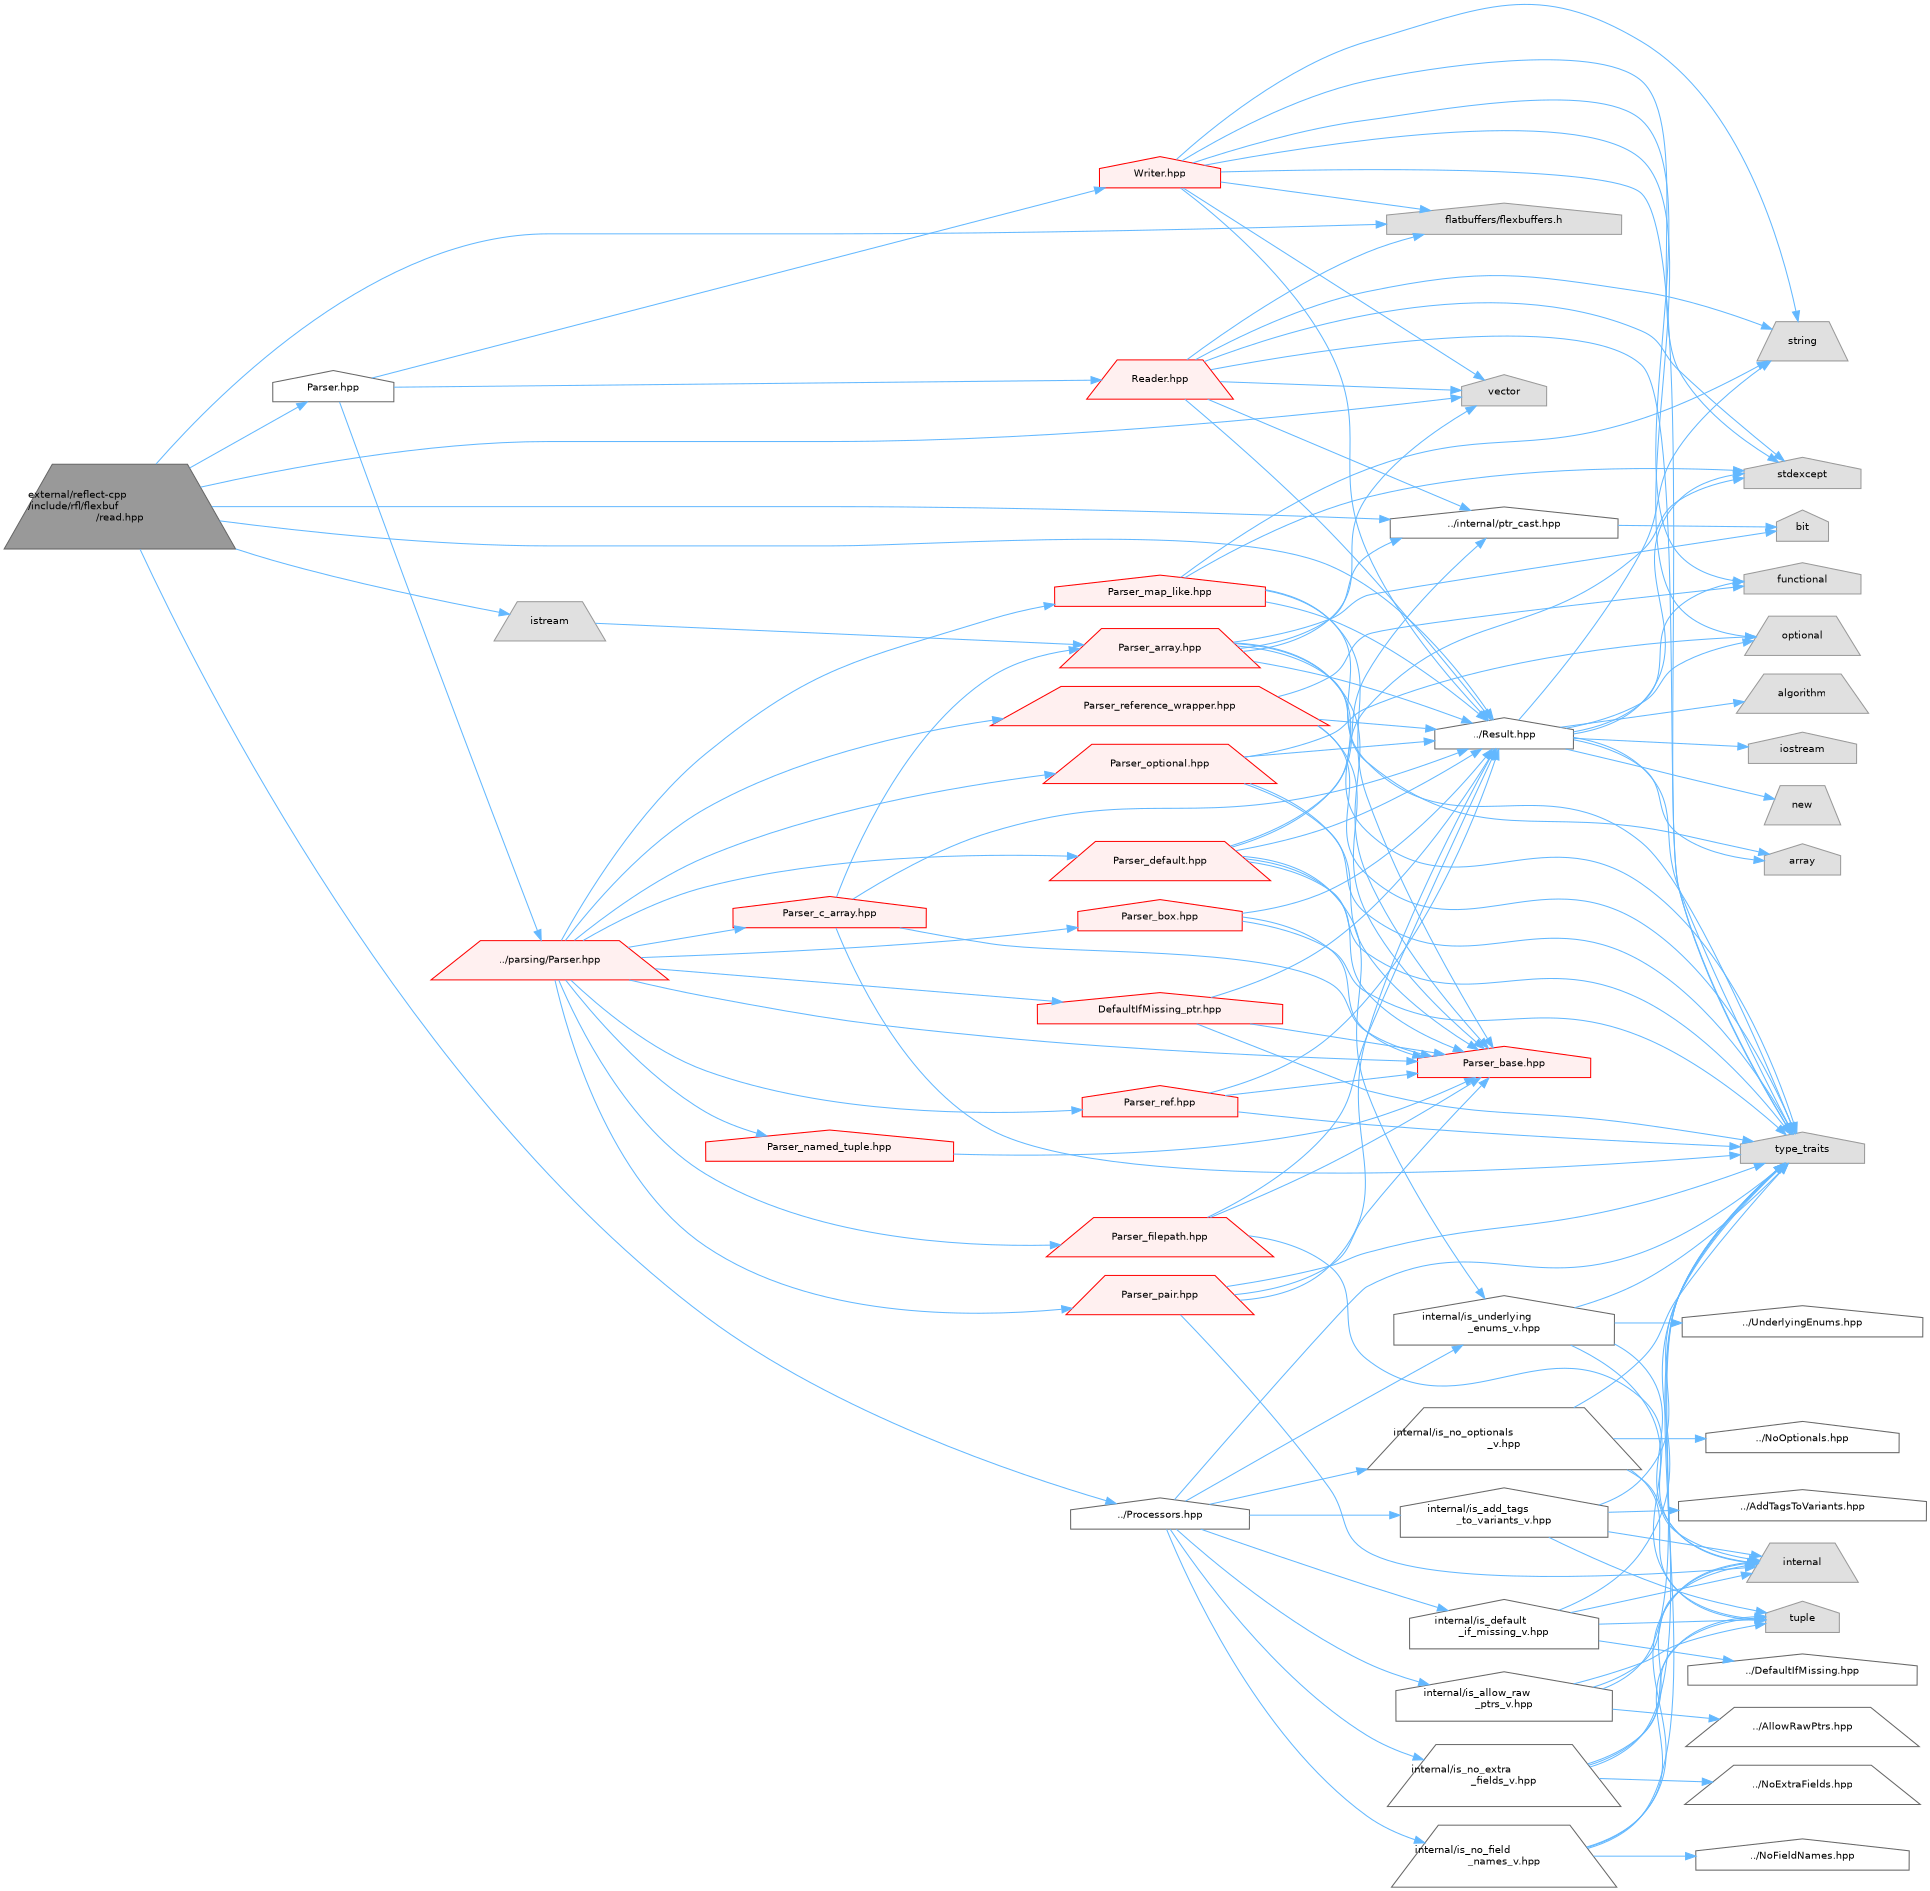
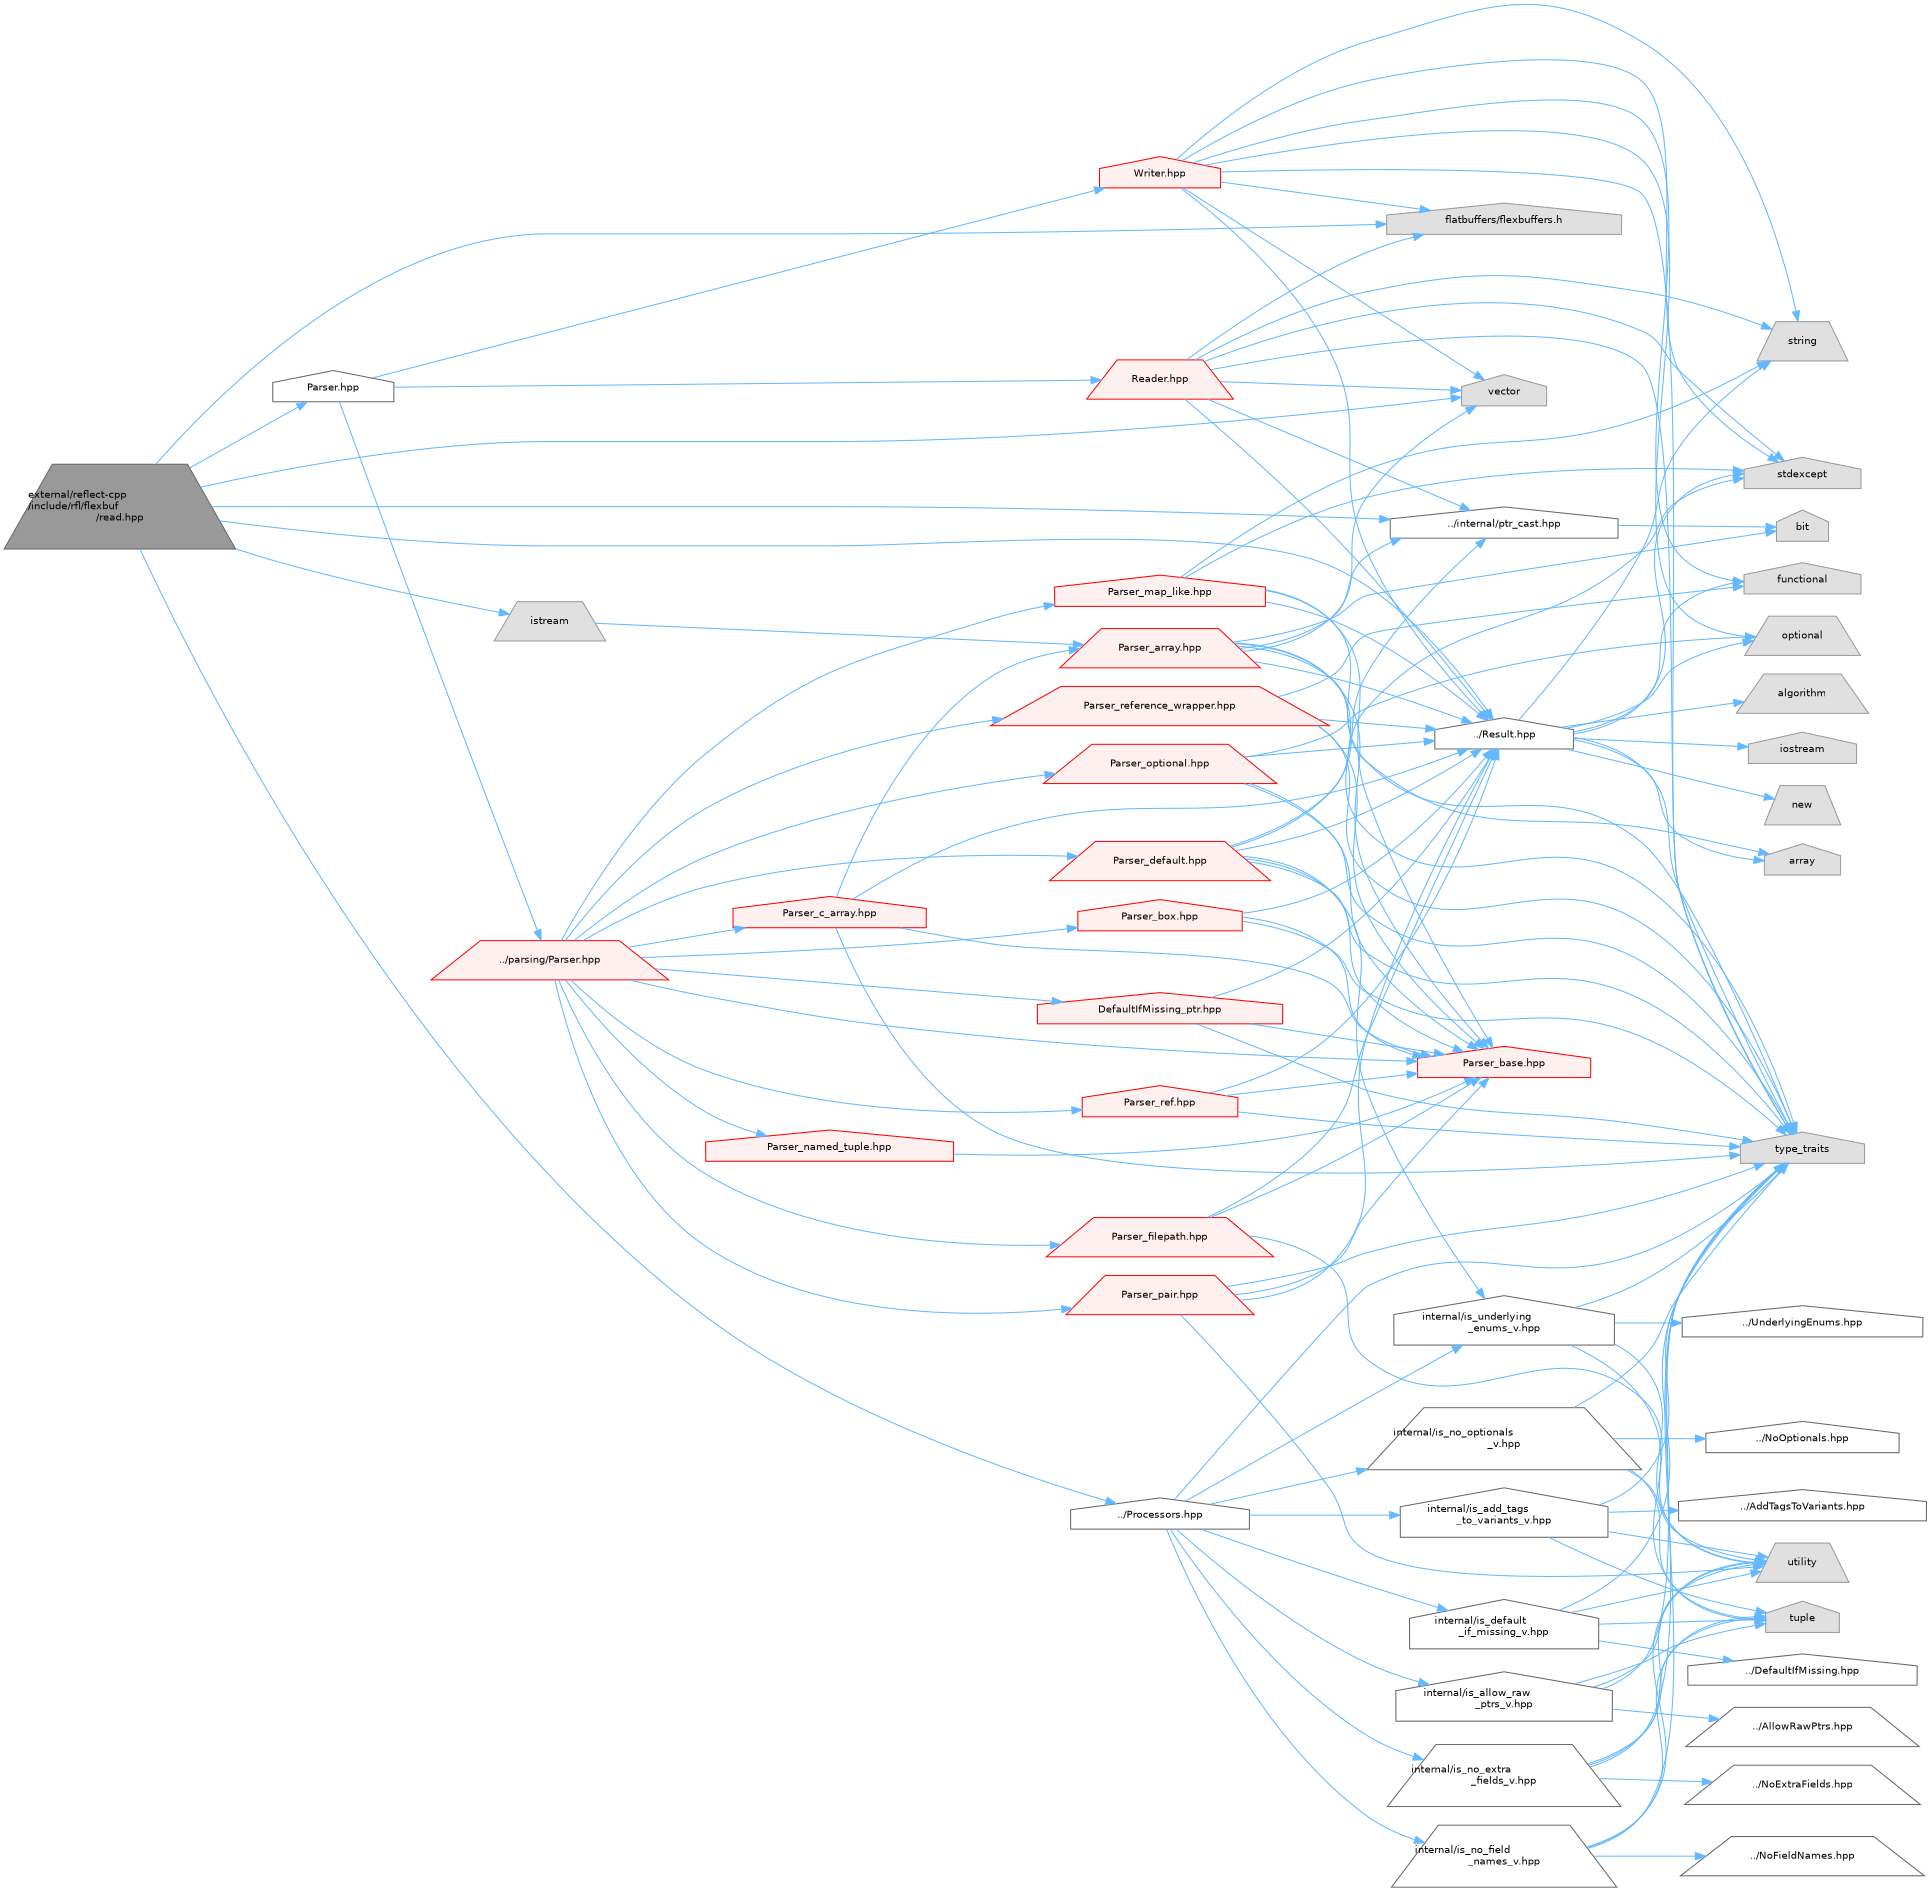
node "internal": label "internal" -> "utility"
node "../NoFieldNames.hpp": shape house -> trapezium
